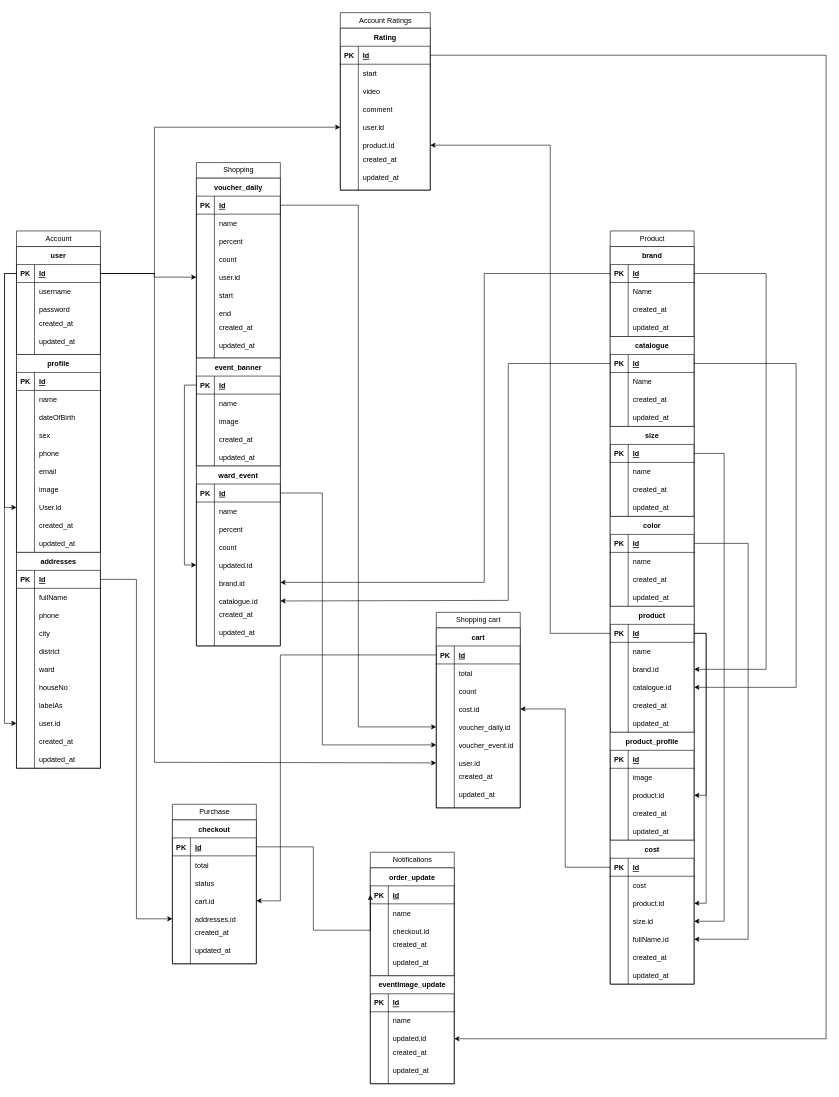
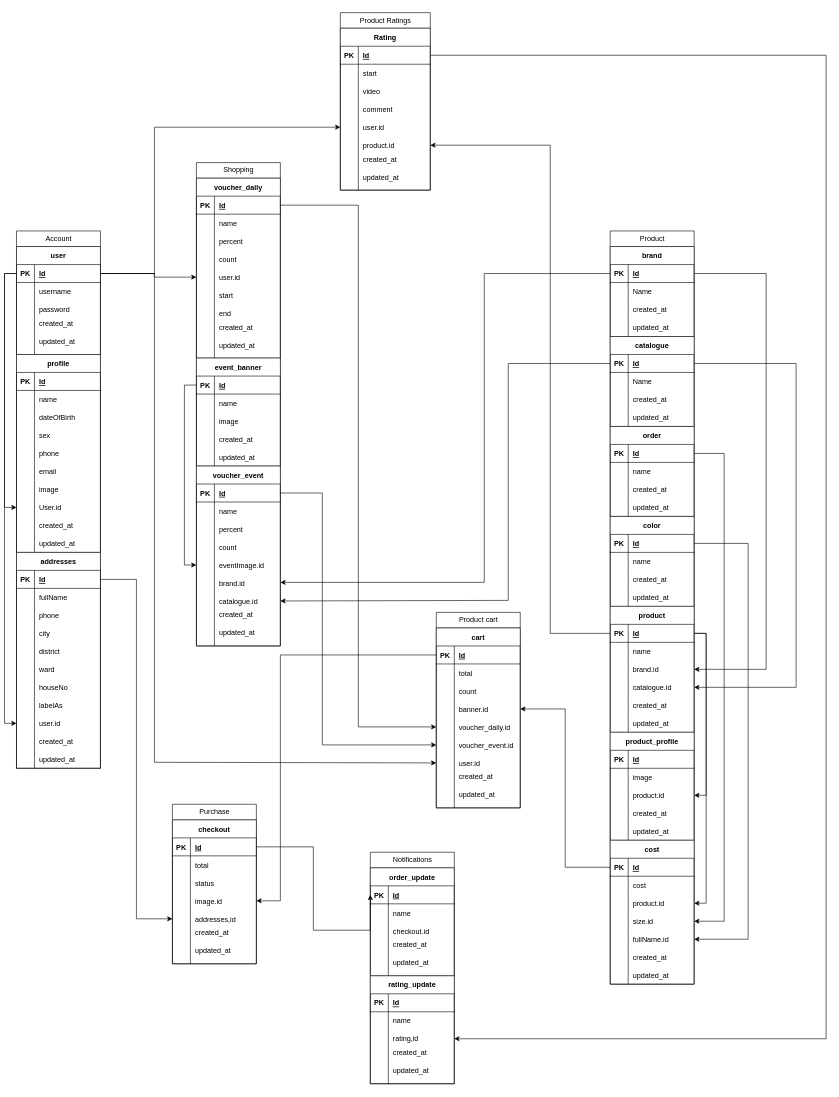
node "Account Ratings": label "Account Ratings" -> "Product Ratings"
node "size": label "size" -> "order"
node "ward_event": label "ward_event" -> "voucher_event"
node "updated.id": label "updated.id" -> "eventImage.id"
node "Shopping cart": label "Shopping cart" -> "Product cart"
node "cost.id": label "cost.id" -> "banner.id"
node "cart.id": label "cart.id" -> "image.id"
node "eventImage_update": label "eventImage_update" -> "rating_update"
node "updated,id": label "updated,id" -> "rating,id"
